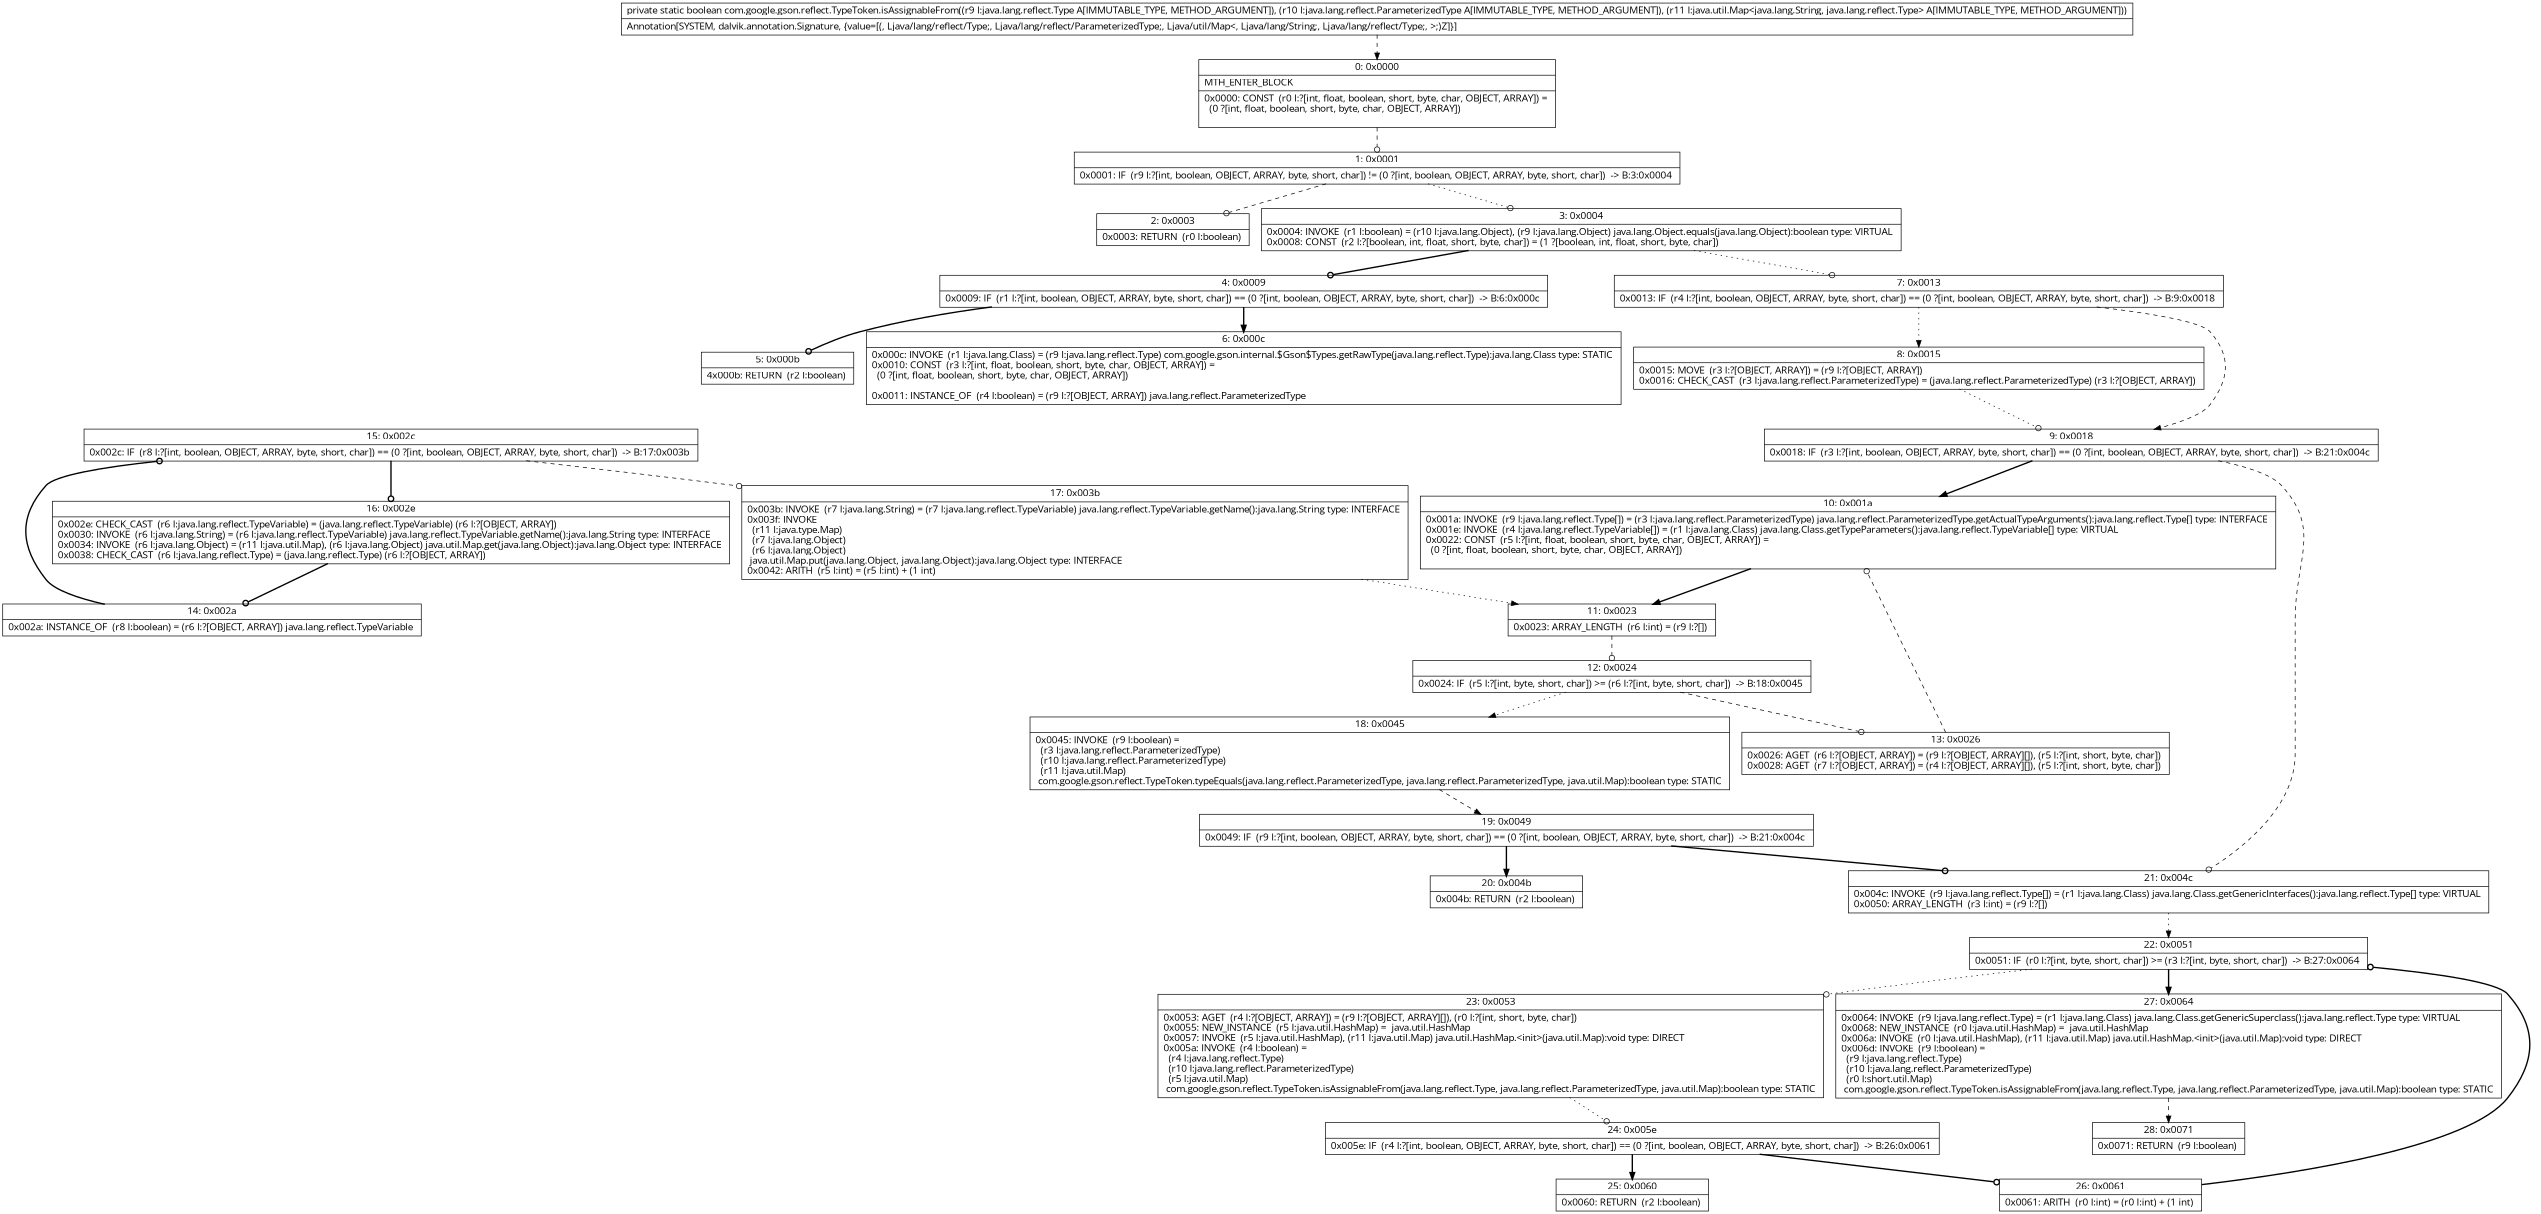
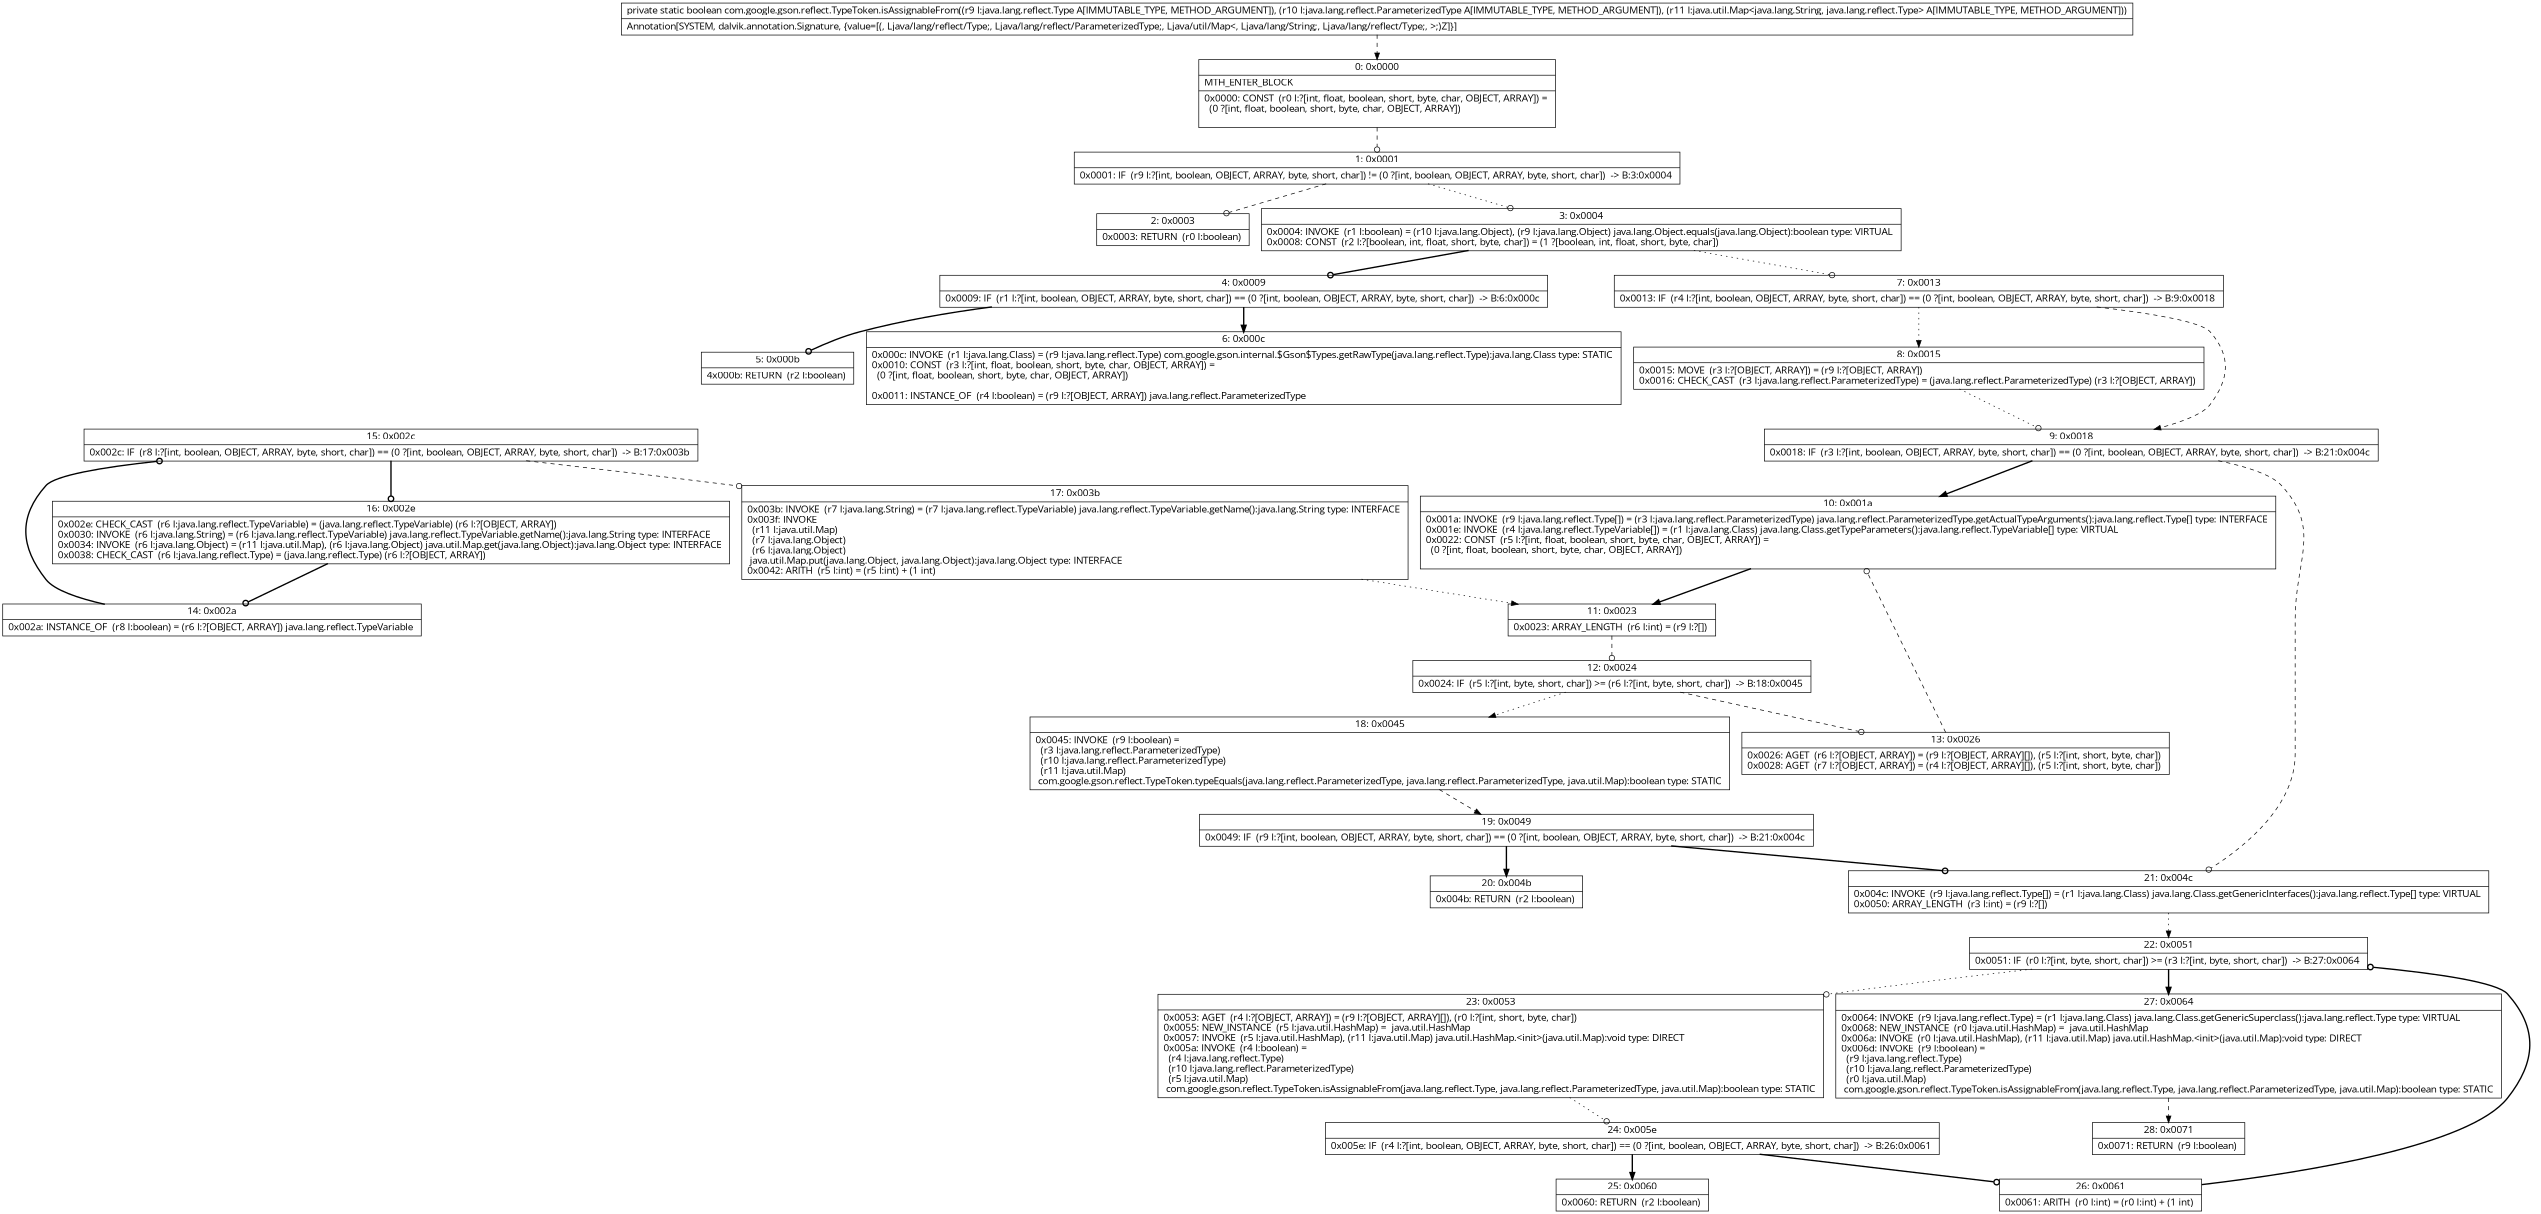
node "17: 0x003b": text "(r11 I:java.type.Map)" -> "(r11 I:java.util.Map)"
node "27: 0x0064": text "(r0 I:short.util.Map)" -> "(r0 I:java.util.Map)"
